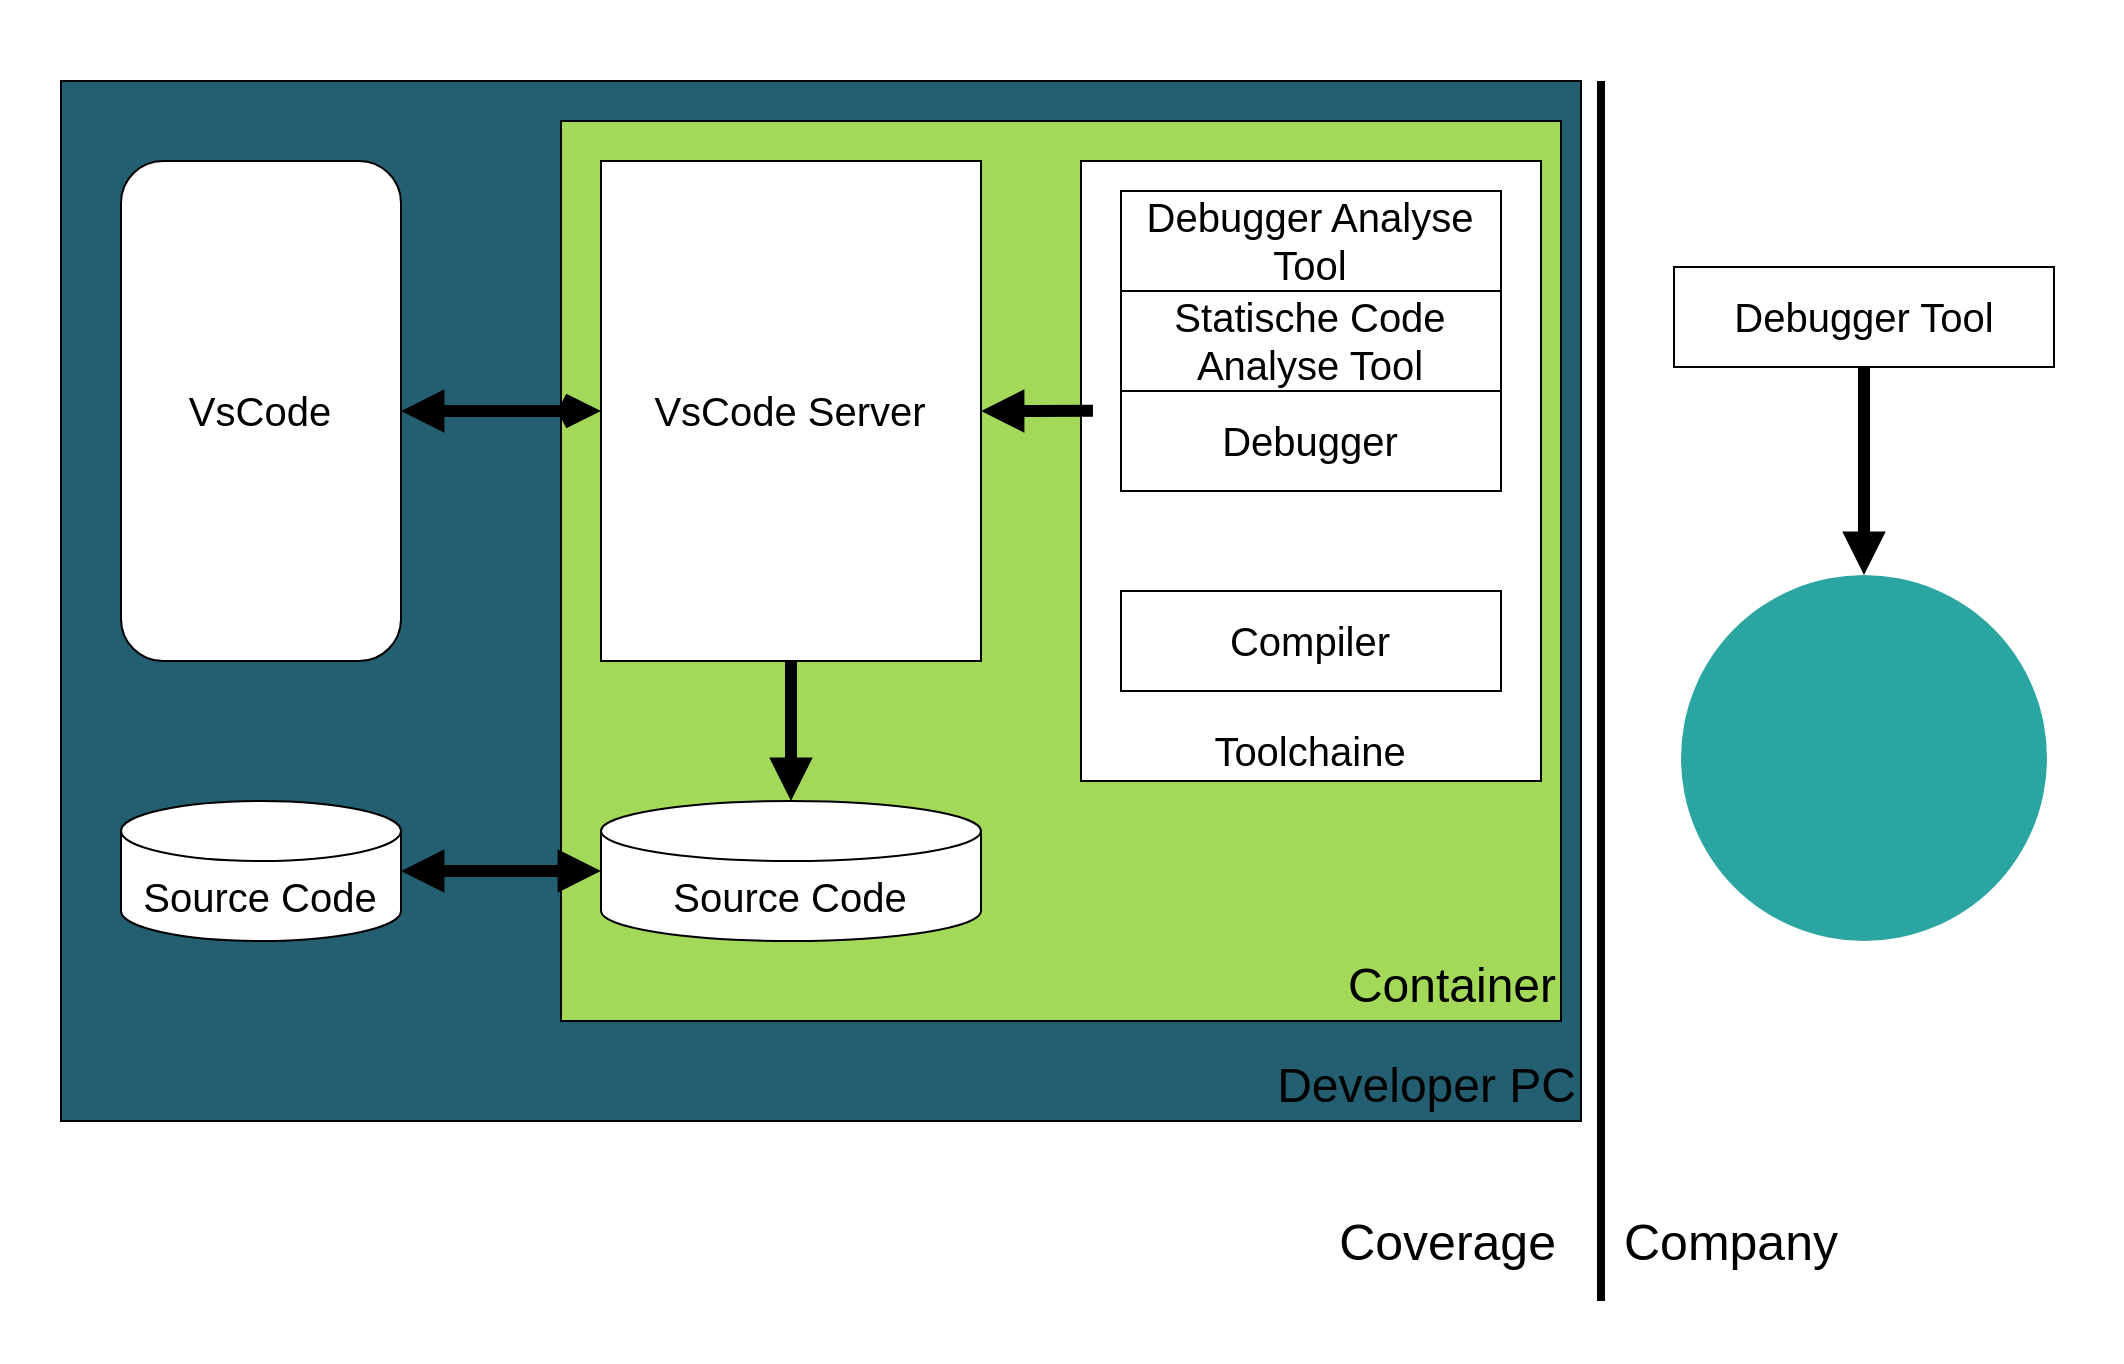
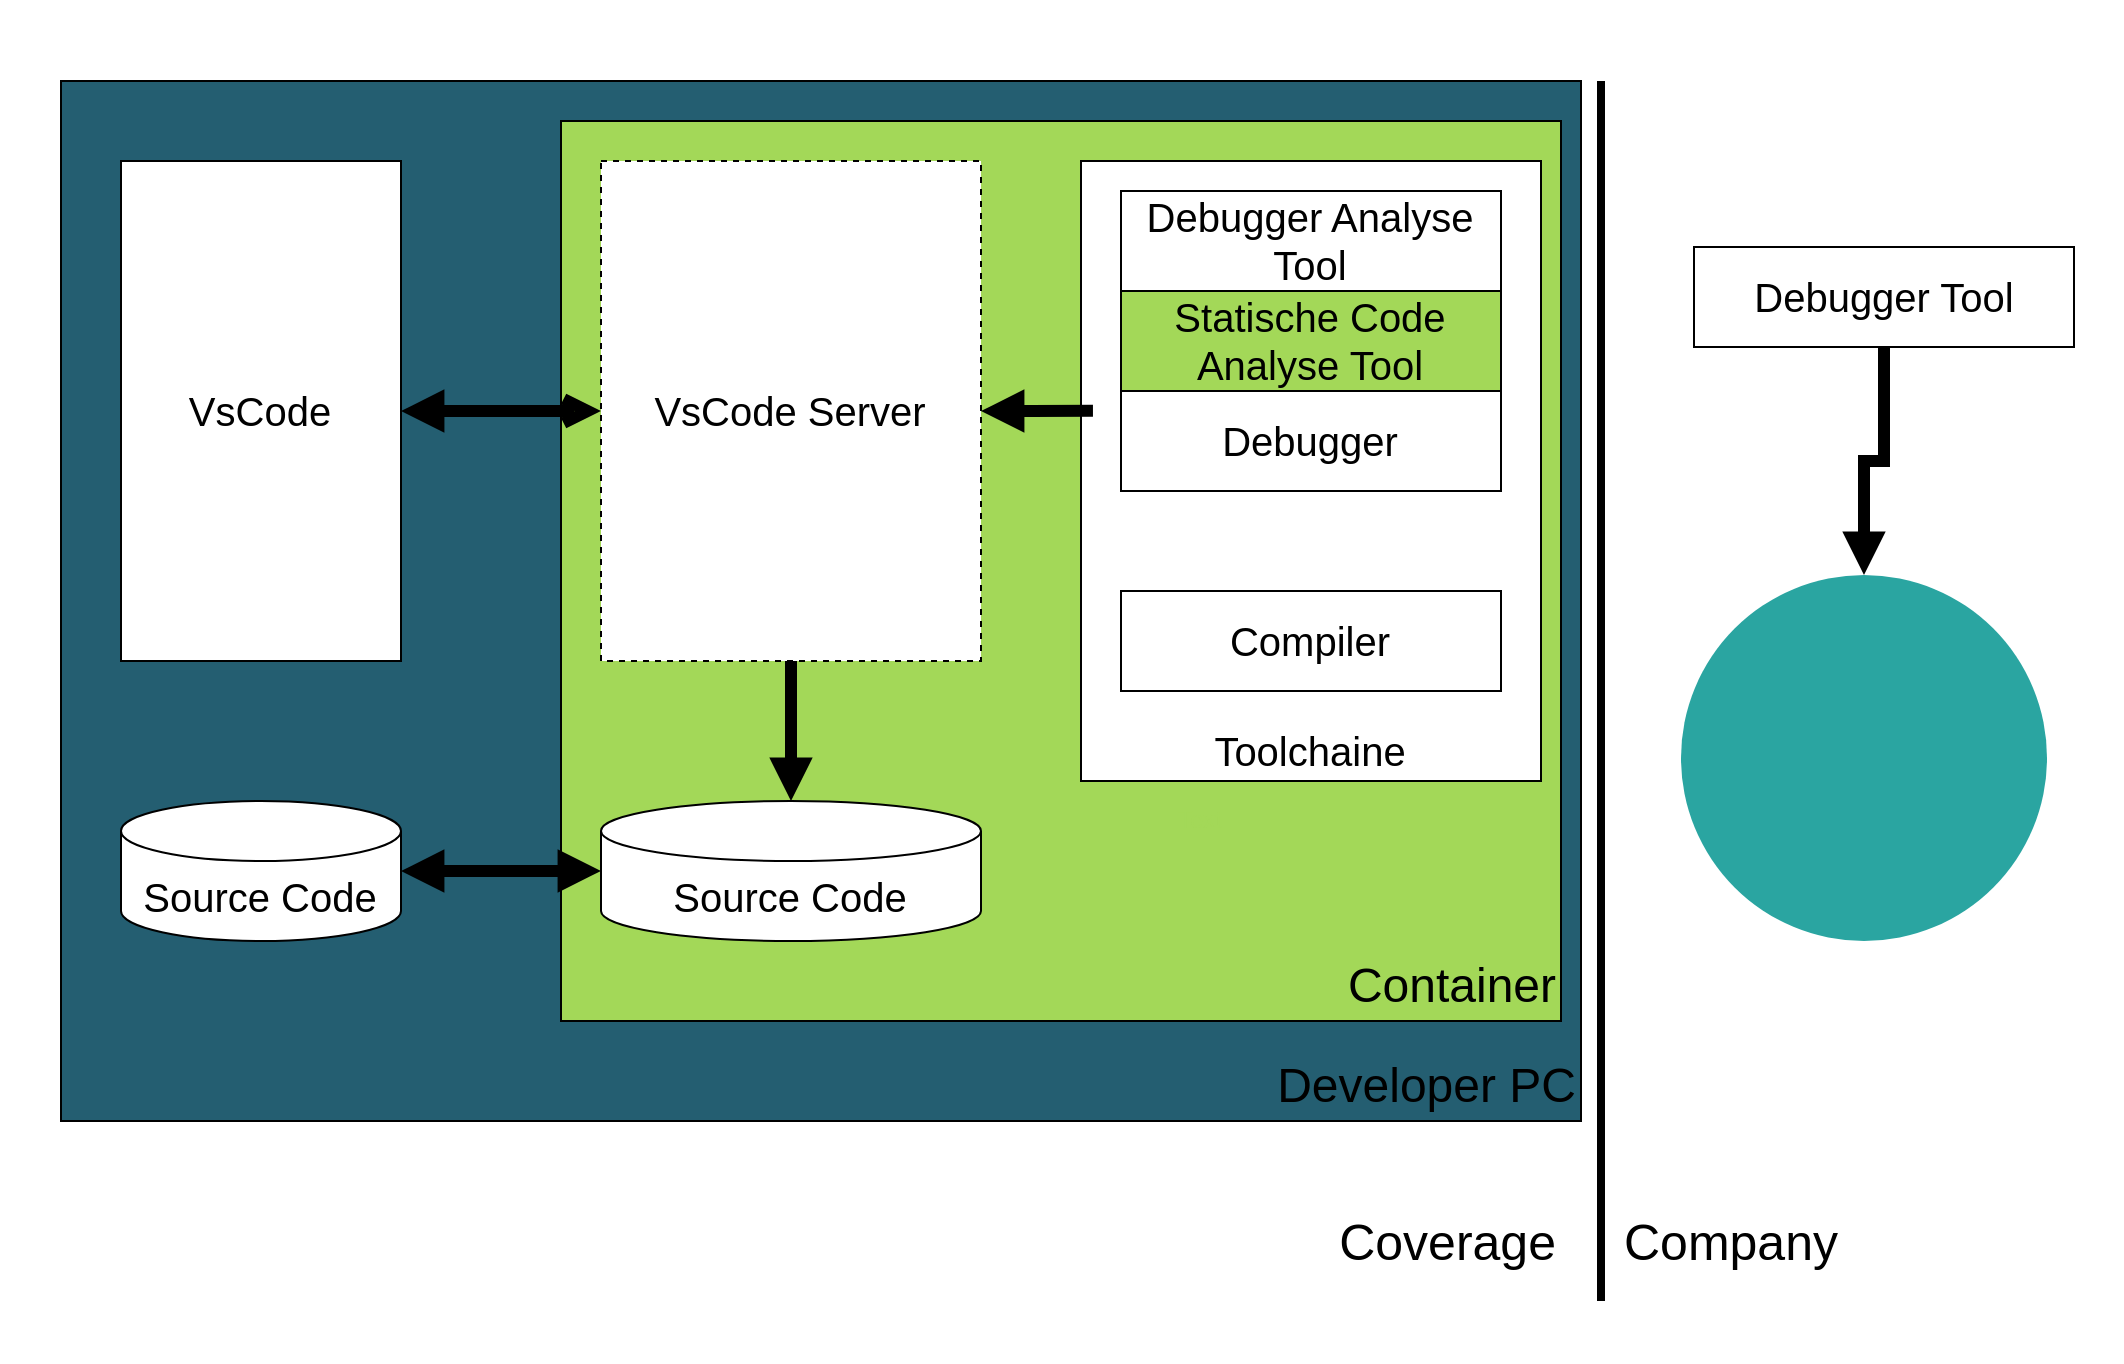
node "Debugger Tool": moved (1864, 317) -> (1884, 297)
node "Statische Code Analyse Tool": fillcolor #ffffff -> #a3d858
node "VsCode": shape rounded rectangle -> rectangle
node "VsCode Server": style solid -> dashed
